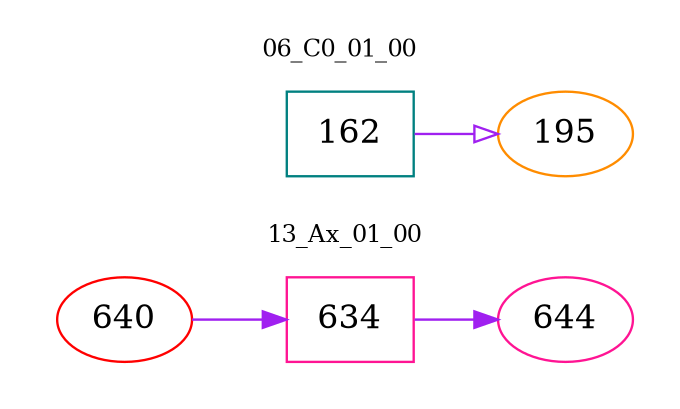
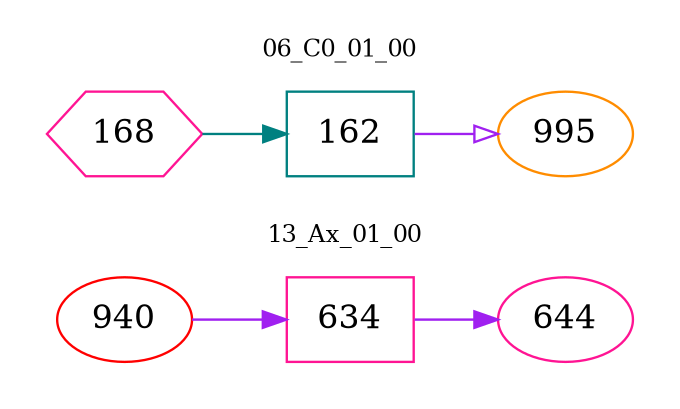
node "168": added
node "195": label "195" -> "995"
node "640": label "640" -> "940"
